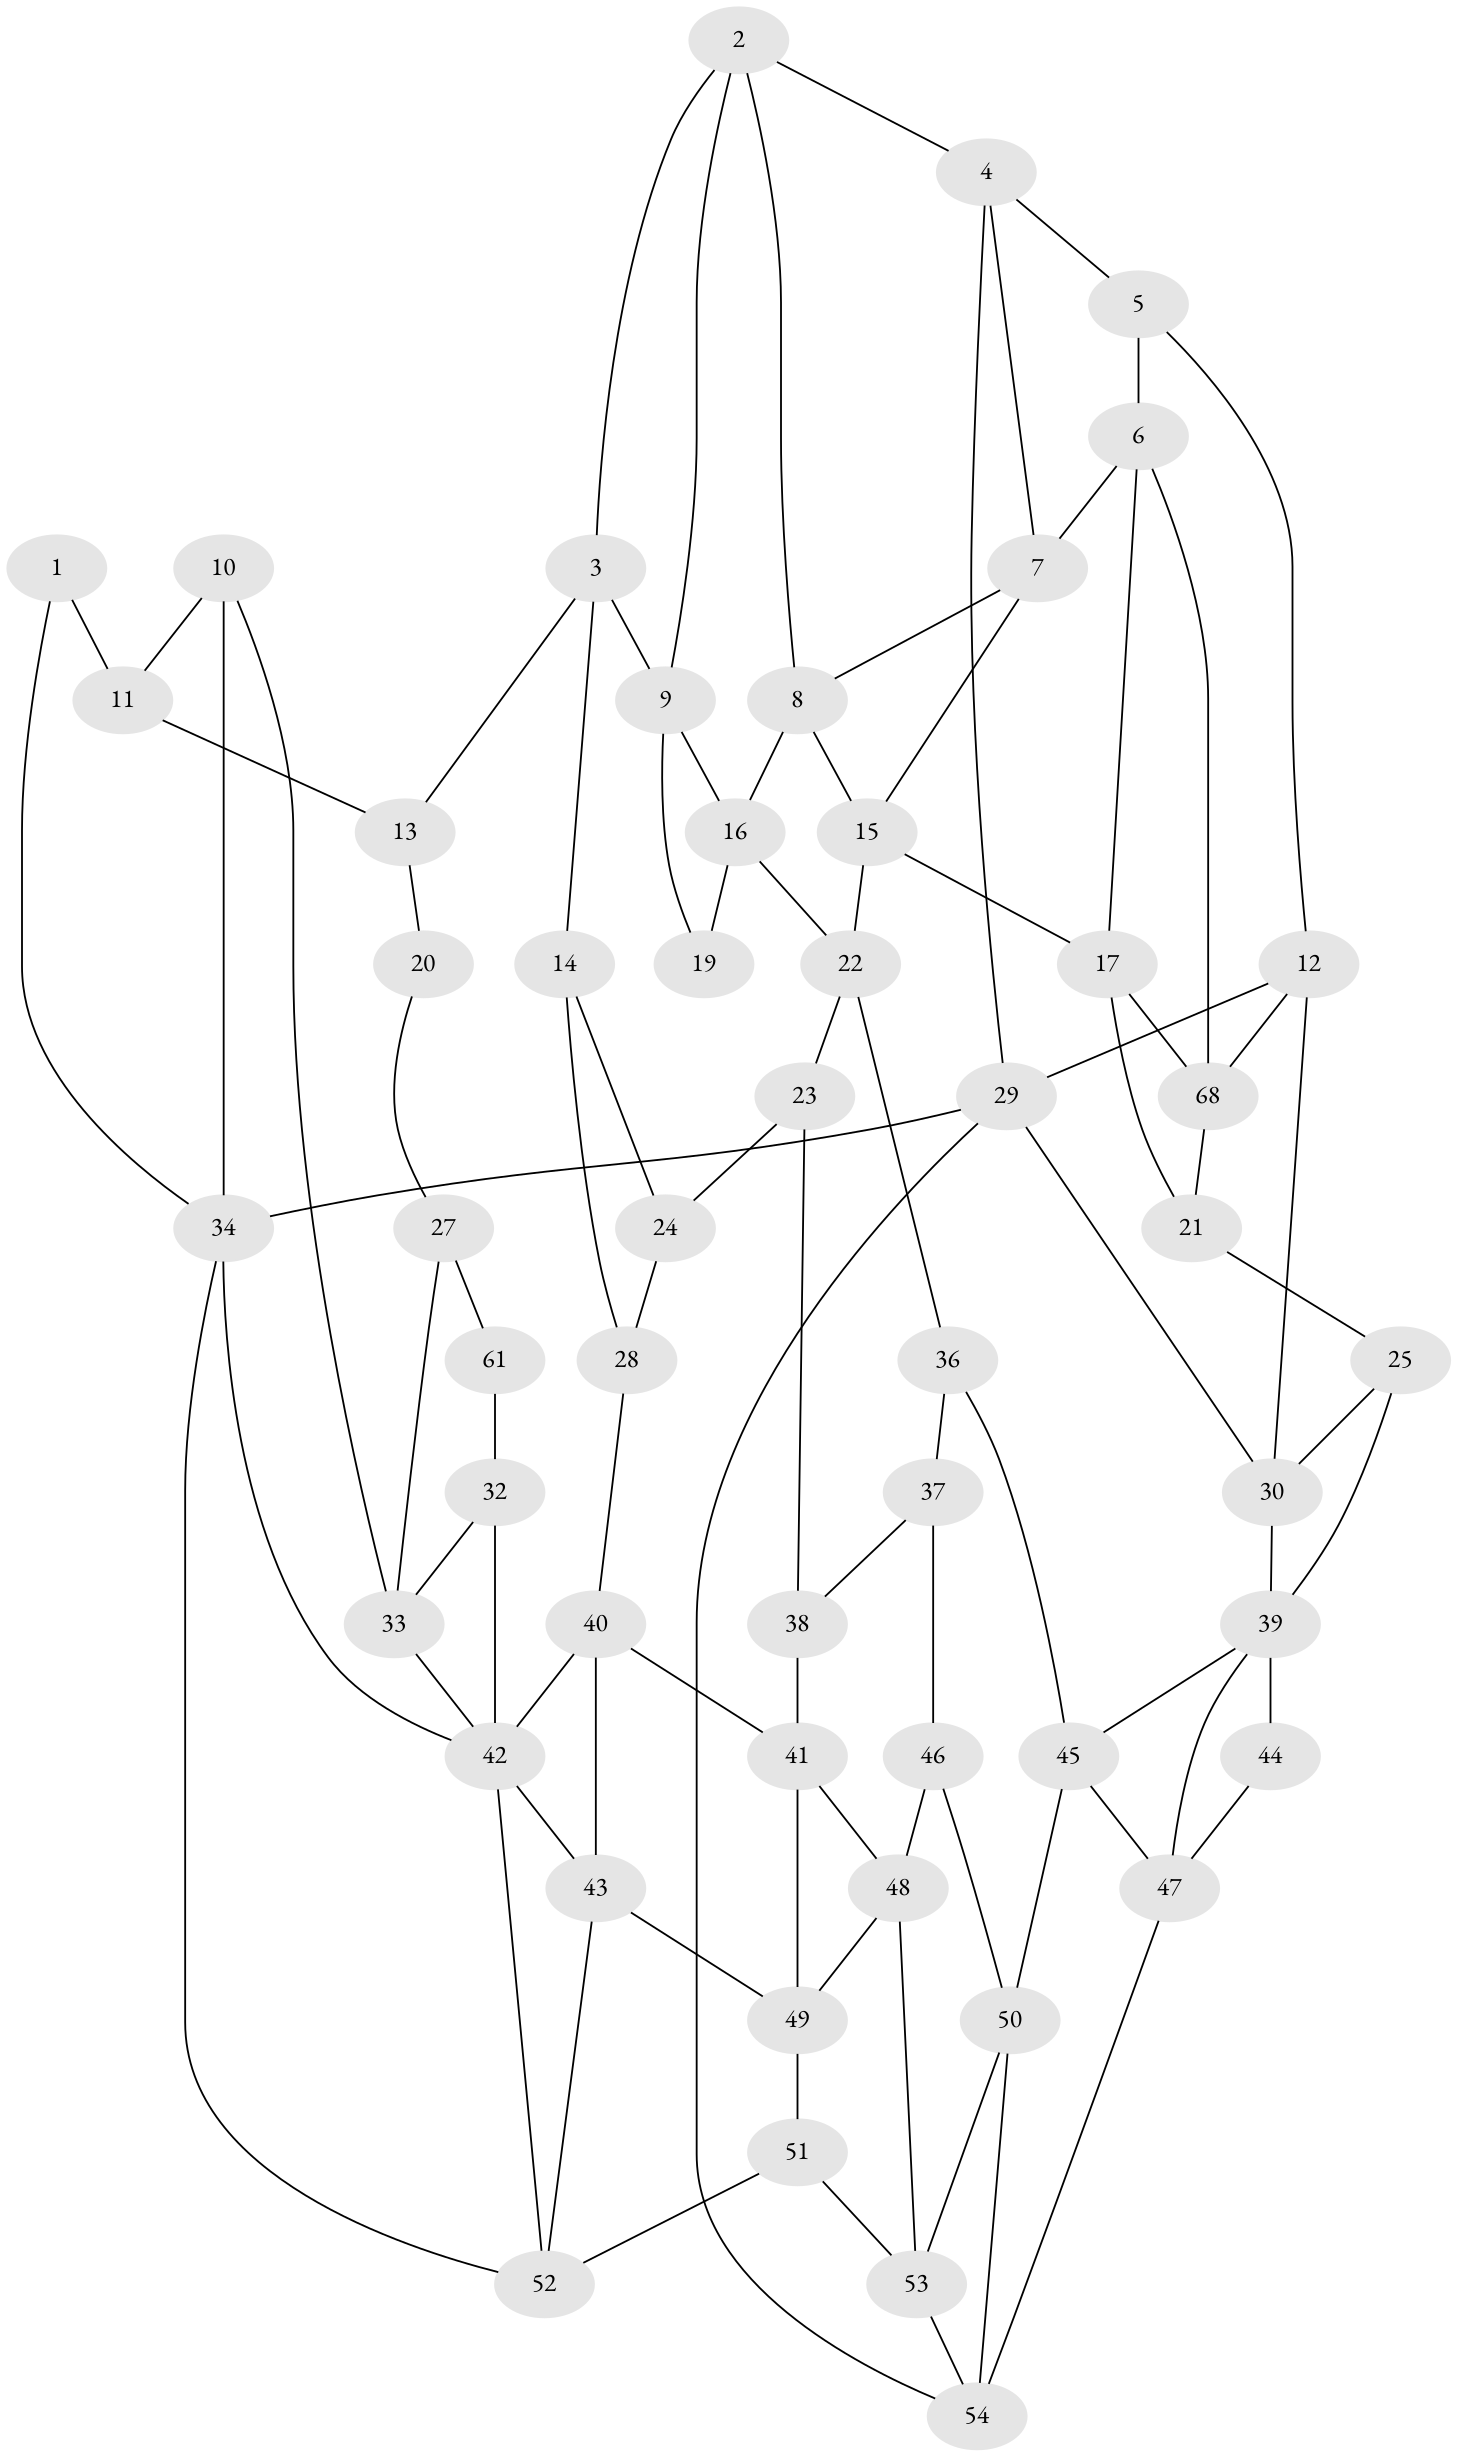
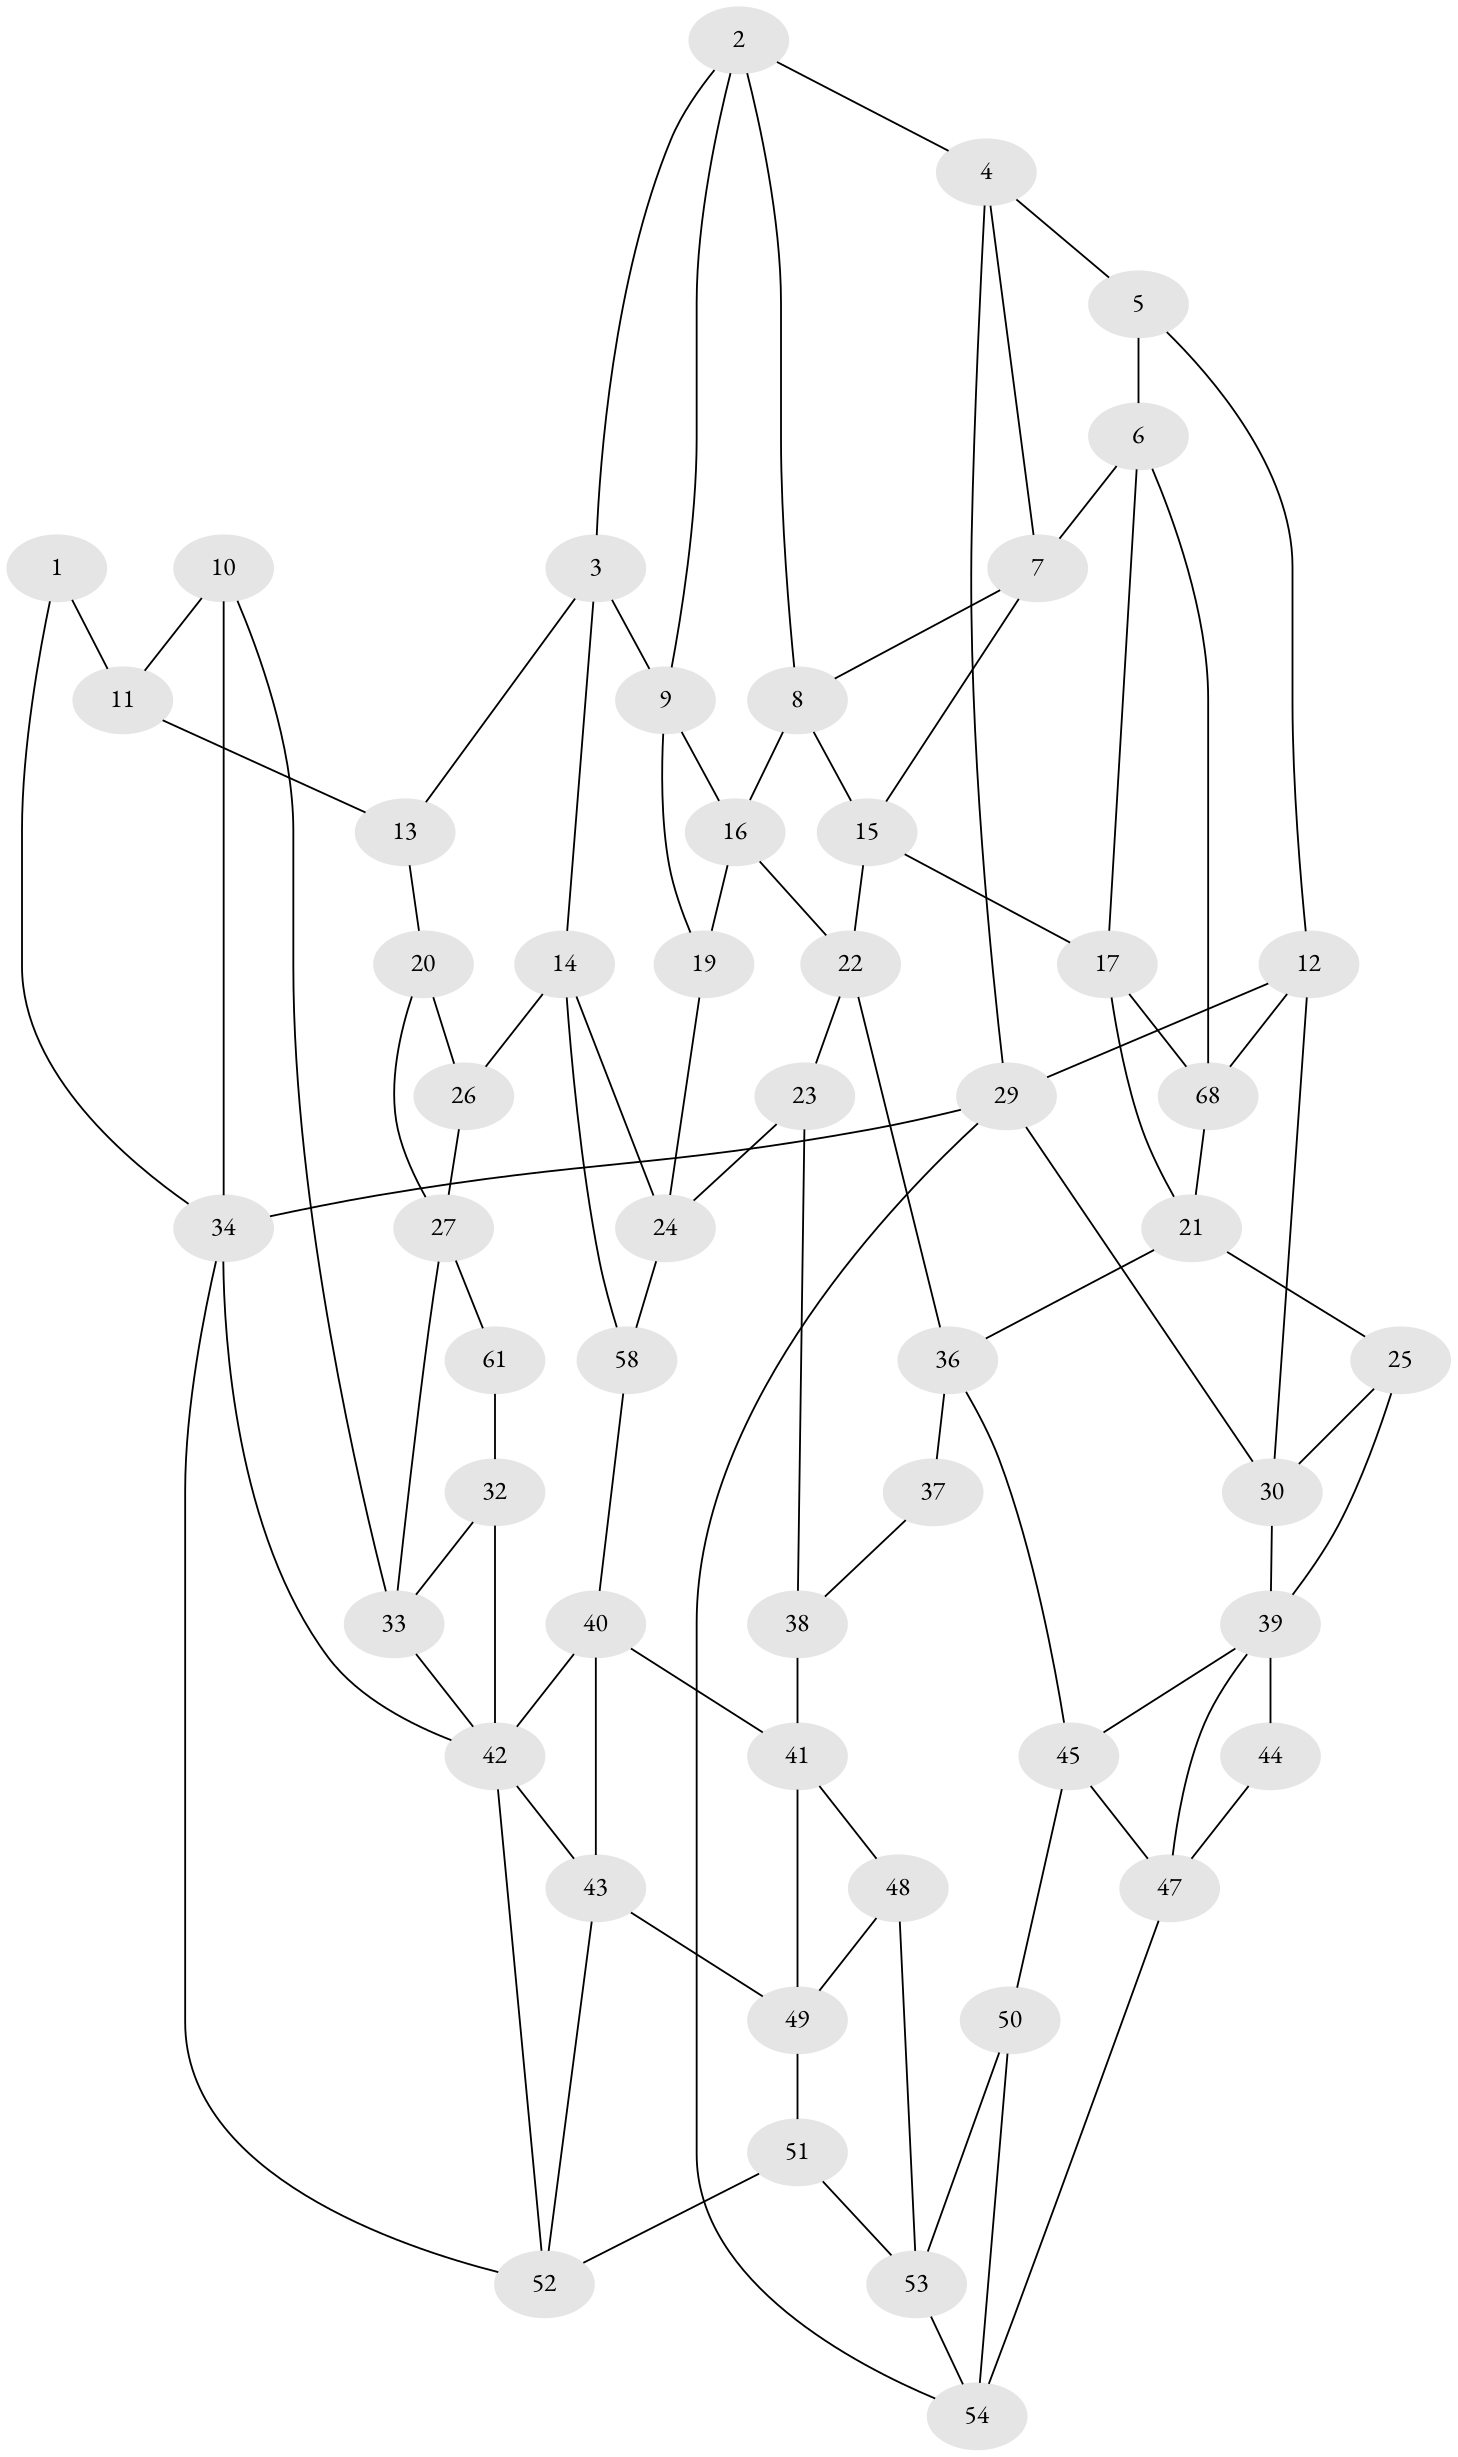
node "26": added
edge "19" -- "24": added
edge "21" -- "36": added
node "28": label "28" -> "58"
node "46": removed
